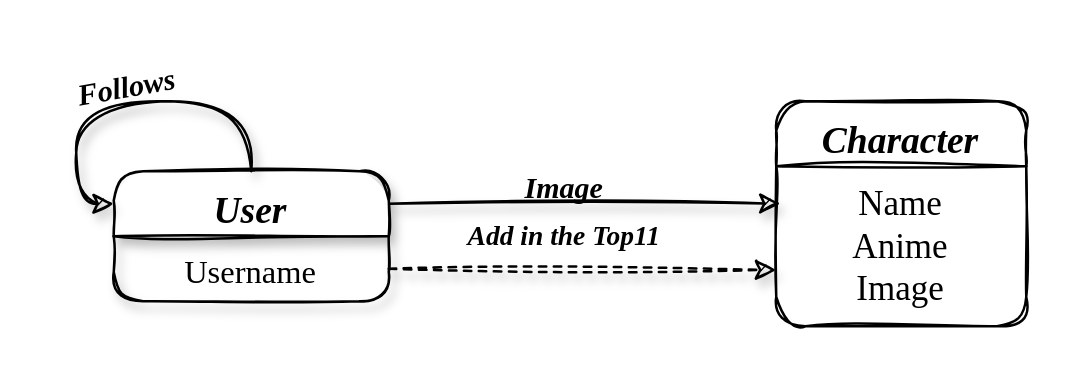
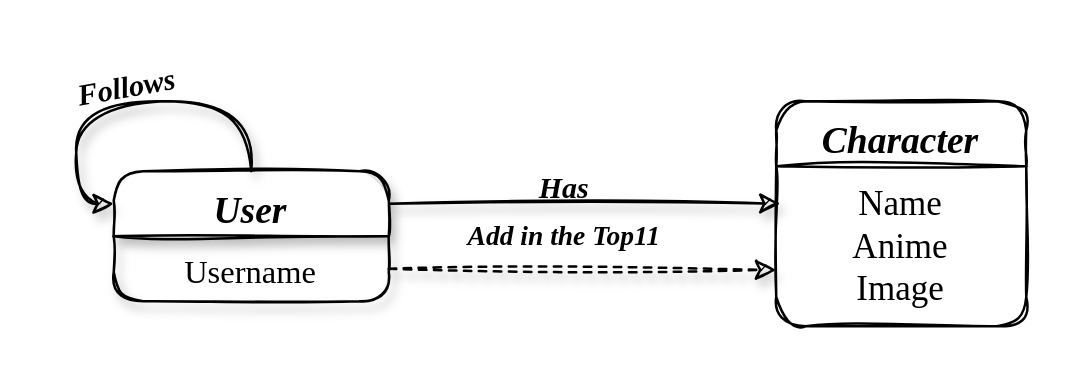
node "Image": label "Image" -> "Has"
